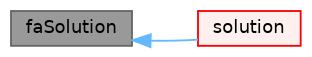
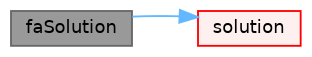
edge "solution" -> "faSolution": reversed
